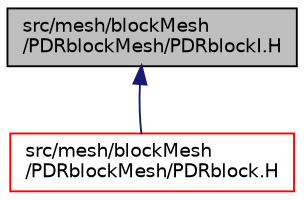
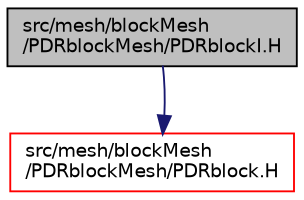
edge "src/mesh/blockMesh /PDRblockMesh/PDRblock.H" -> "src/mesh/blockMesh /PDRblockMesh/PDRblockI.H": reversed
